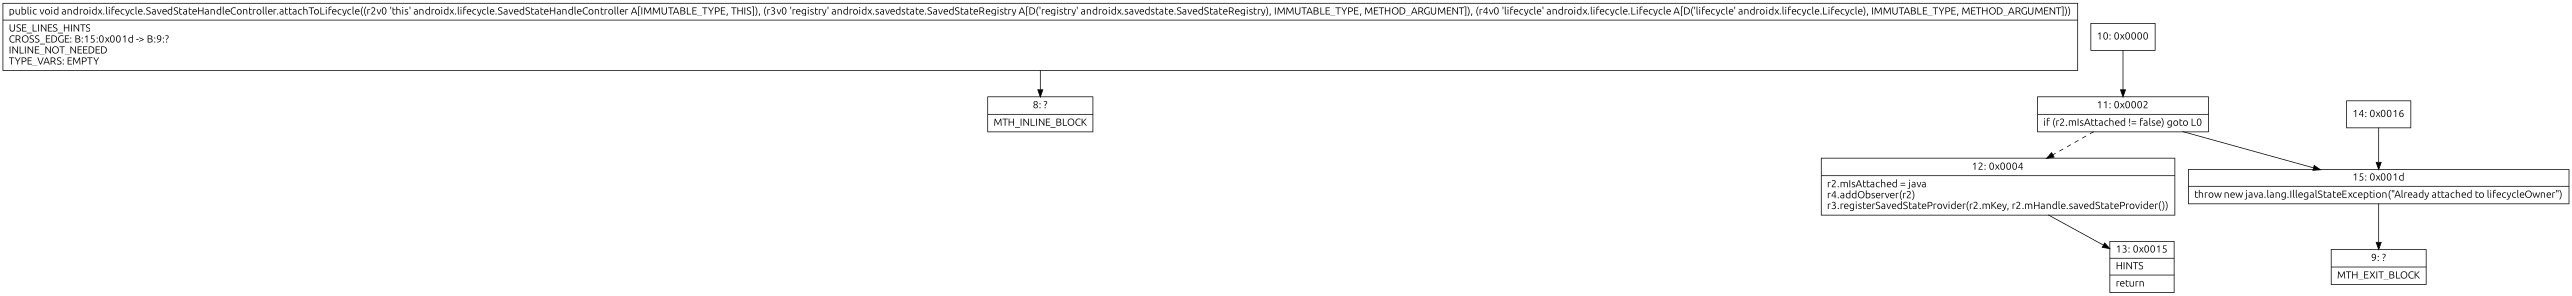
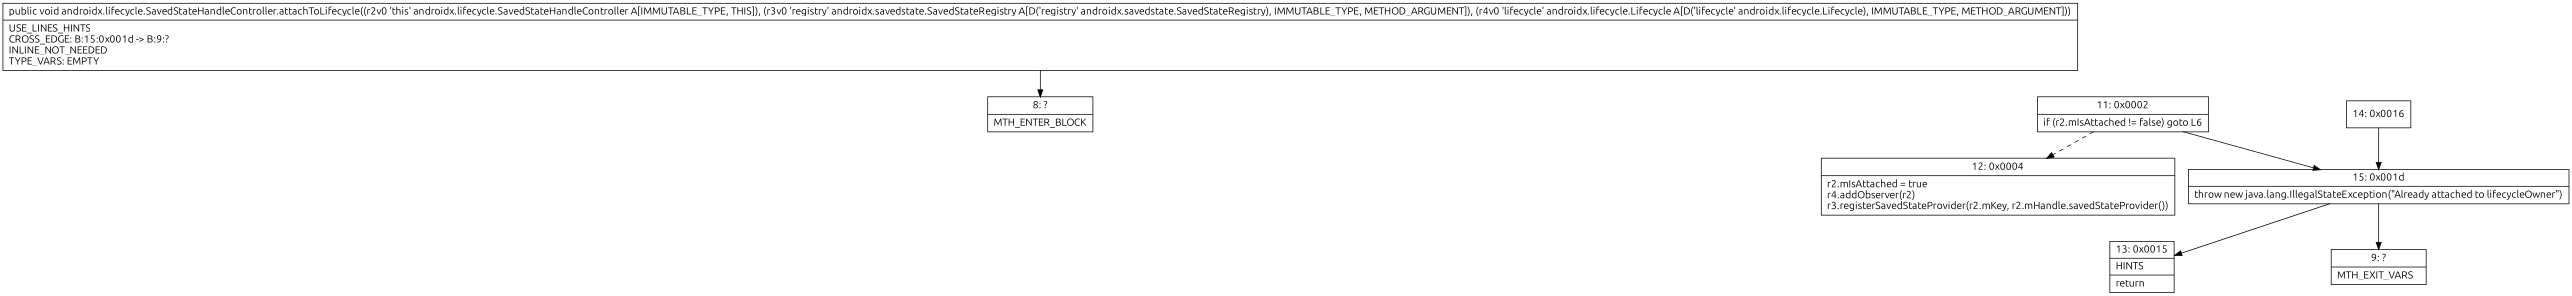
node "10: 0x0000": removed
node "8: ?": text "MTH_INLINE_BLOCK" -> "MTH_ENTER_BLOCK"
node "11: 0x0002": text "if (r2.mIsAttached != false) goto L0" -> "if (r2.mIsAttached != false) goto L6"
node "12: 0x0004": text "r2.mIsAttached = java" -> "r2.mIsAttached = true"
edge "12: 0x0004" -> "13: 0x0015": now "15: 0x001d" -> "13: 0x0015"
node "9: ?": text "MTH_EXIT_BLOCK" -> "MTH_EXIT_VARS"
